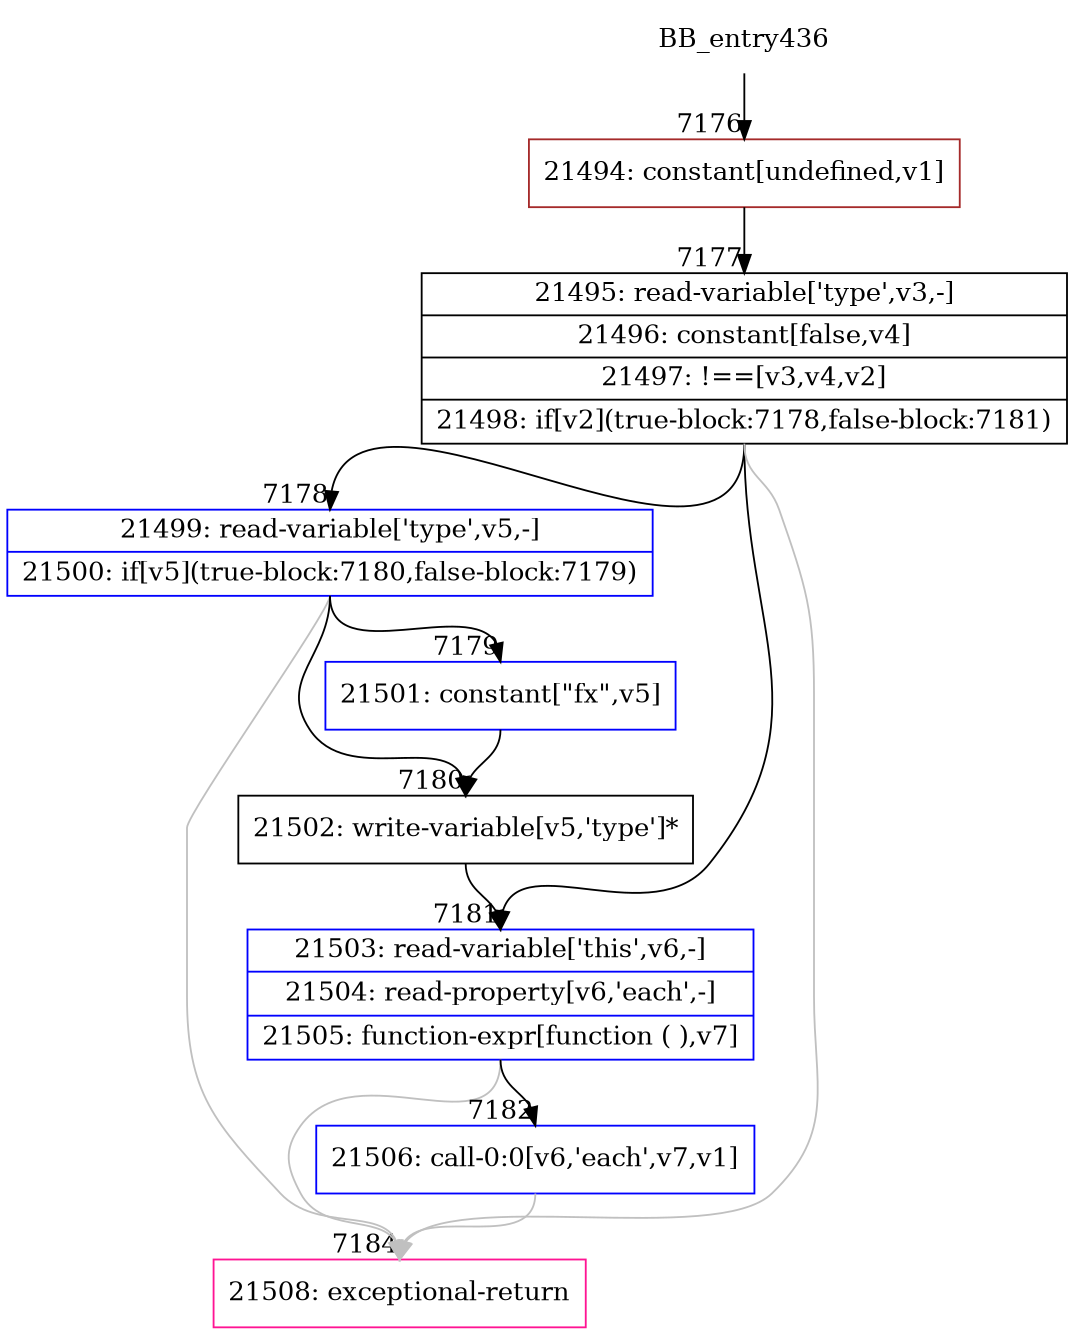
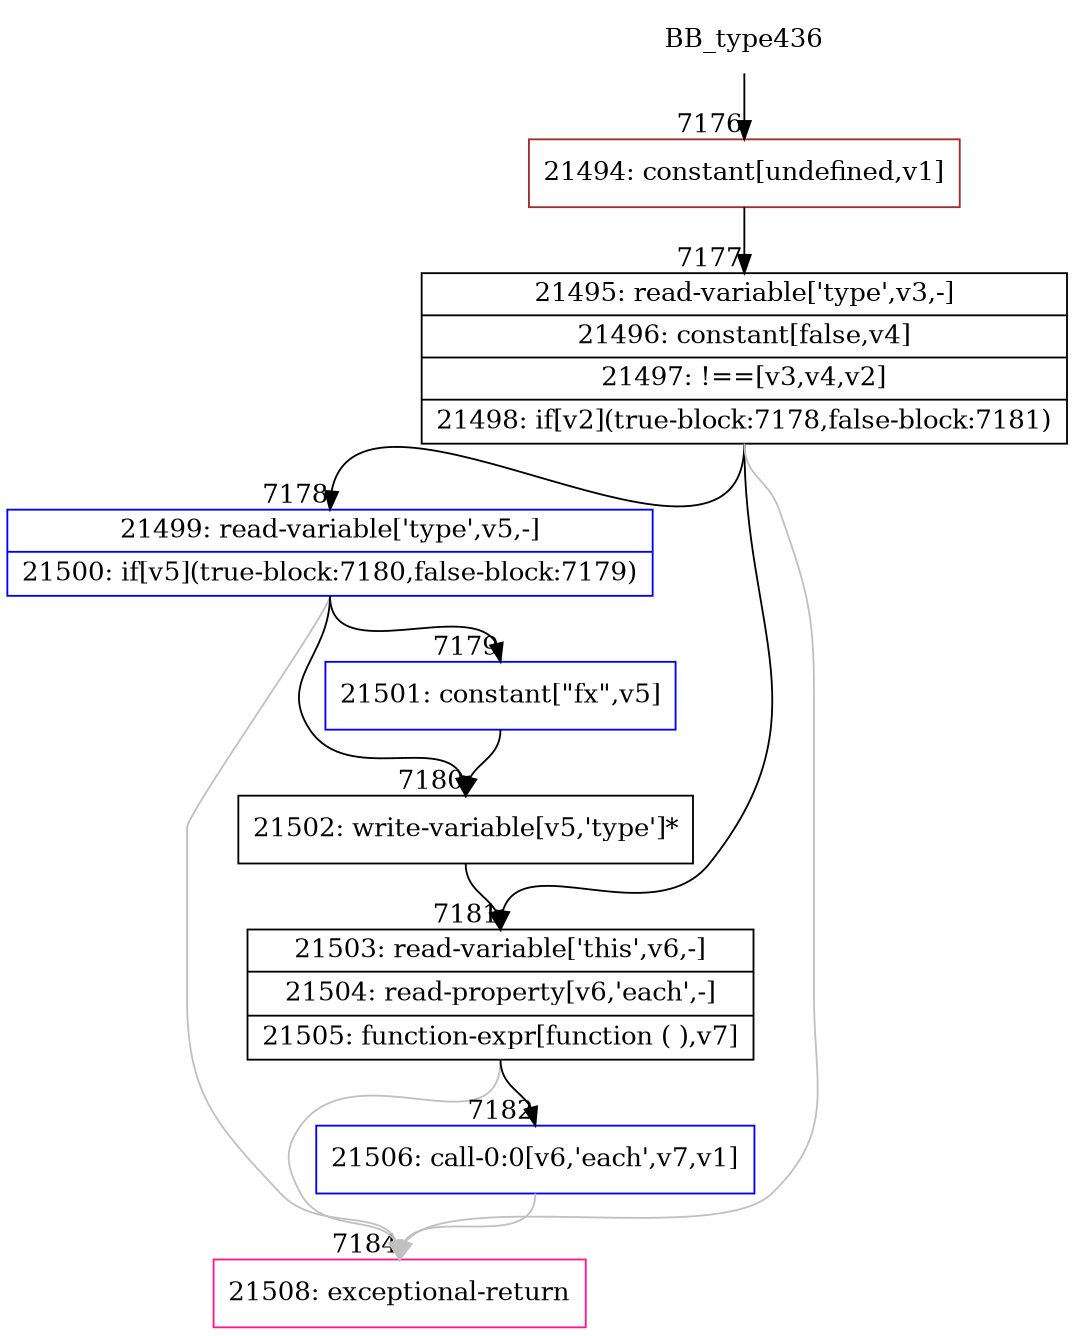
node "BB_entry436": label "BB_entry436" -> "BB_type436"
node "21503: read-variable['this',v6,-]": color blue -> black
